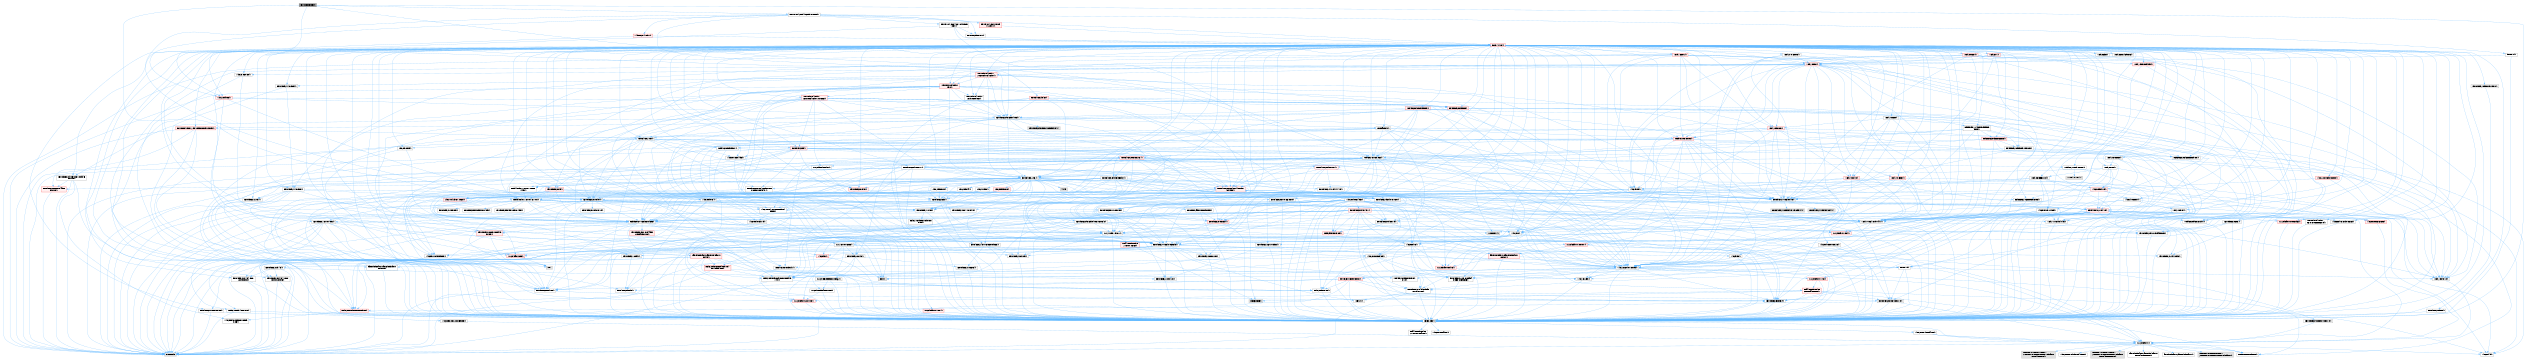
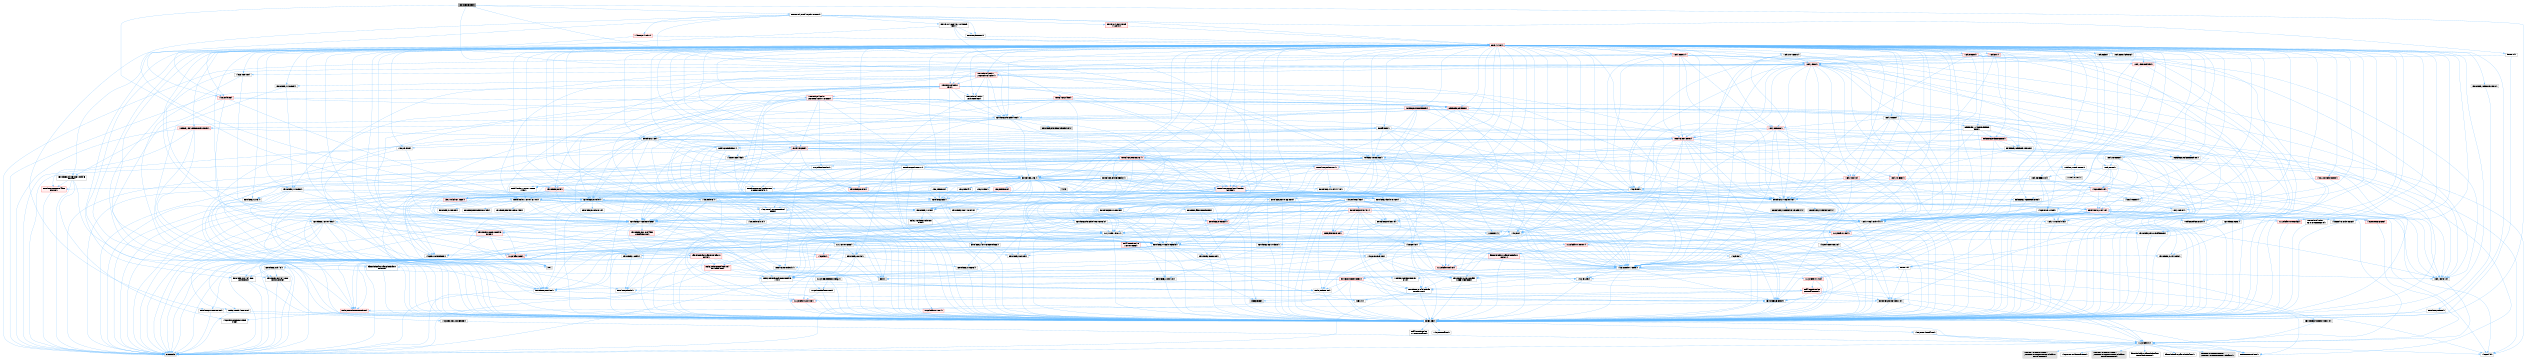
node "FormatStringSan/WeakObjectPtrTemplates.h": label "FormatStringSan/WeakObjectPtrTemplates.h" -> "UObject/WeakObjectPtrTemplates.h"
node "StableSort/UnrealTemplate.h": label "StableSort/UnrealTemplate.h" -> "Templates/UnrealTemplate.h"
